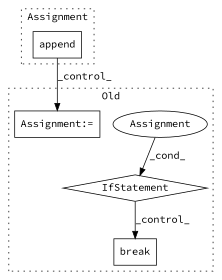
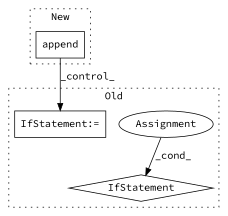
cluster "Assignment": label "Assignment" -> "New"
node "Assignment:=": label "Assignment:=" -> "IfStatement:="
node "break": removed
